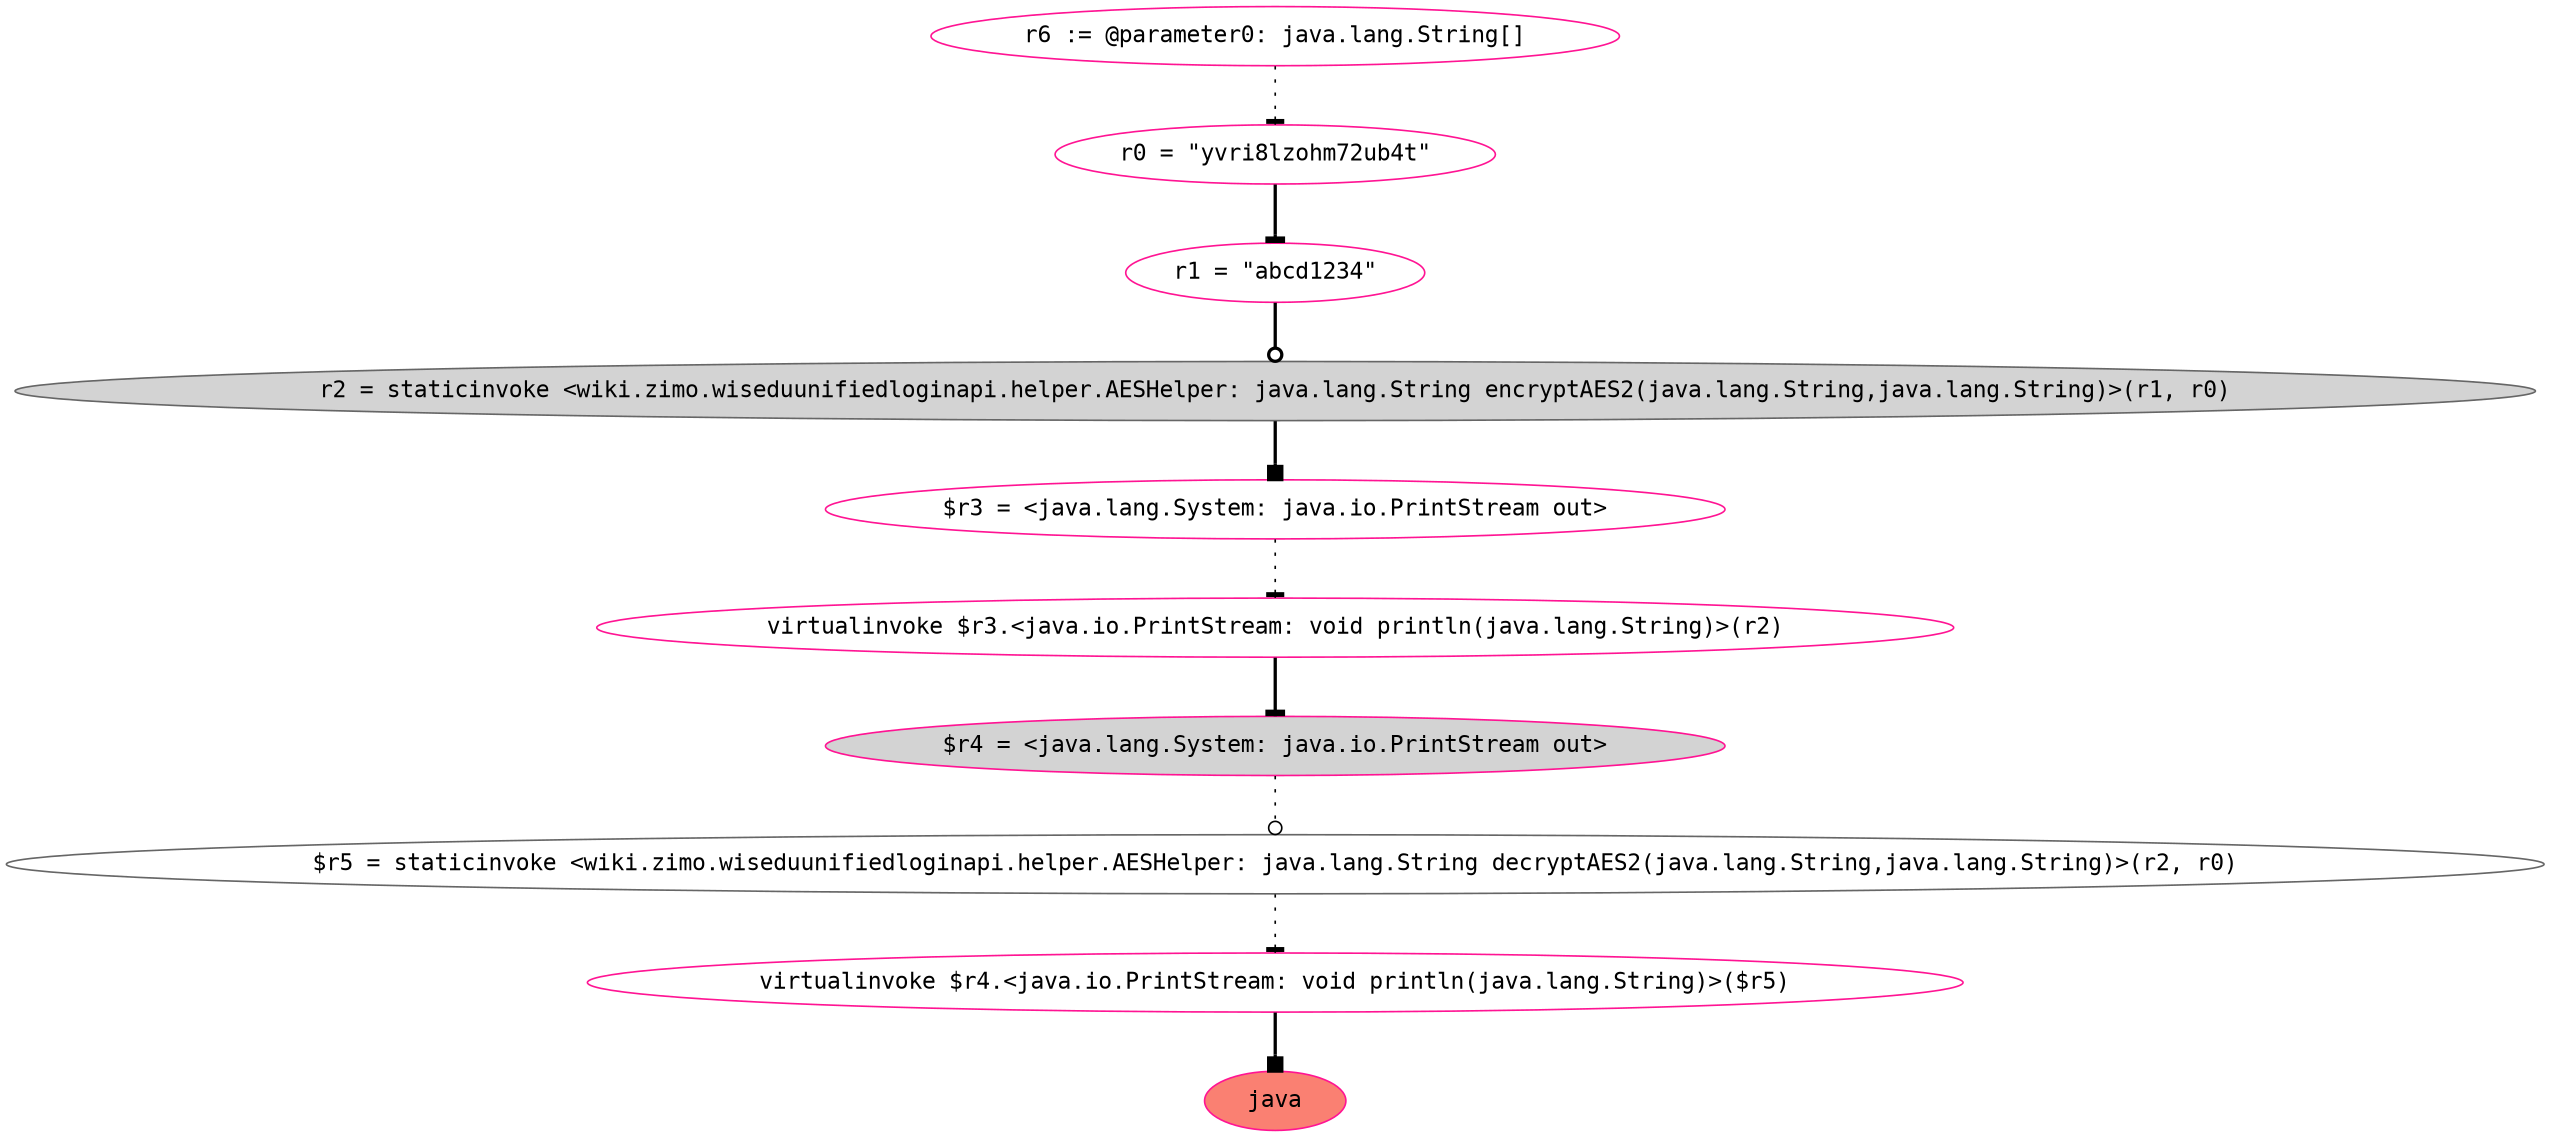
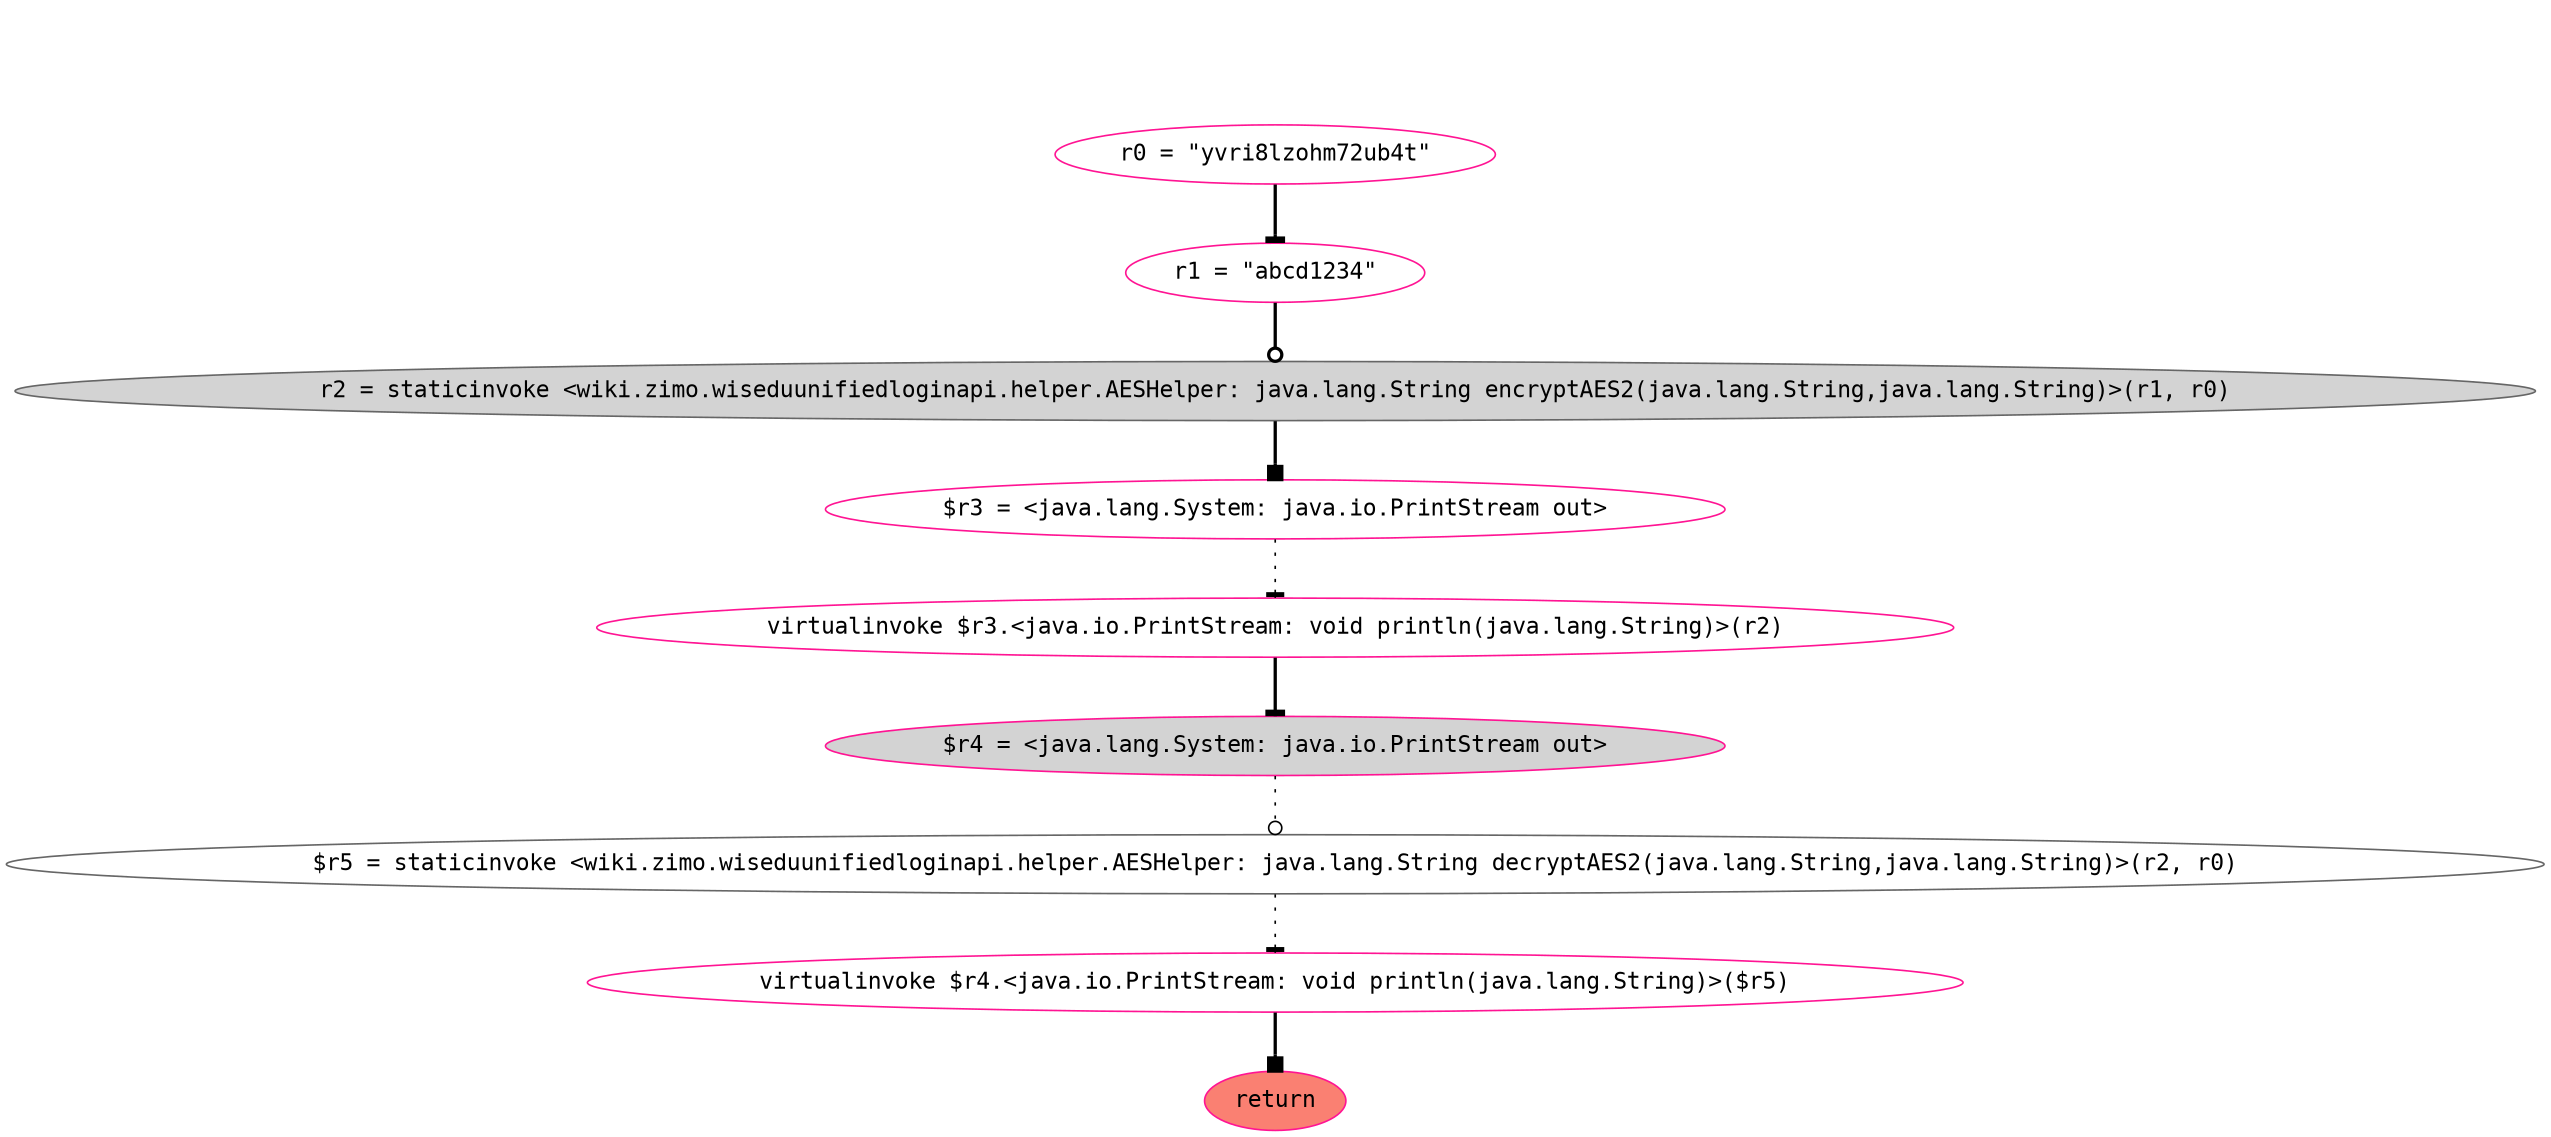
node "r6 := @parameter0: java.lang.String[]": removed
node "java": label "java" -> "return"
